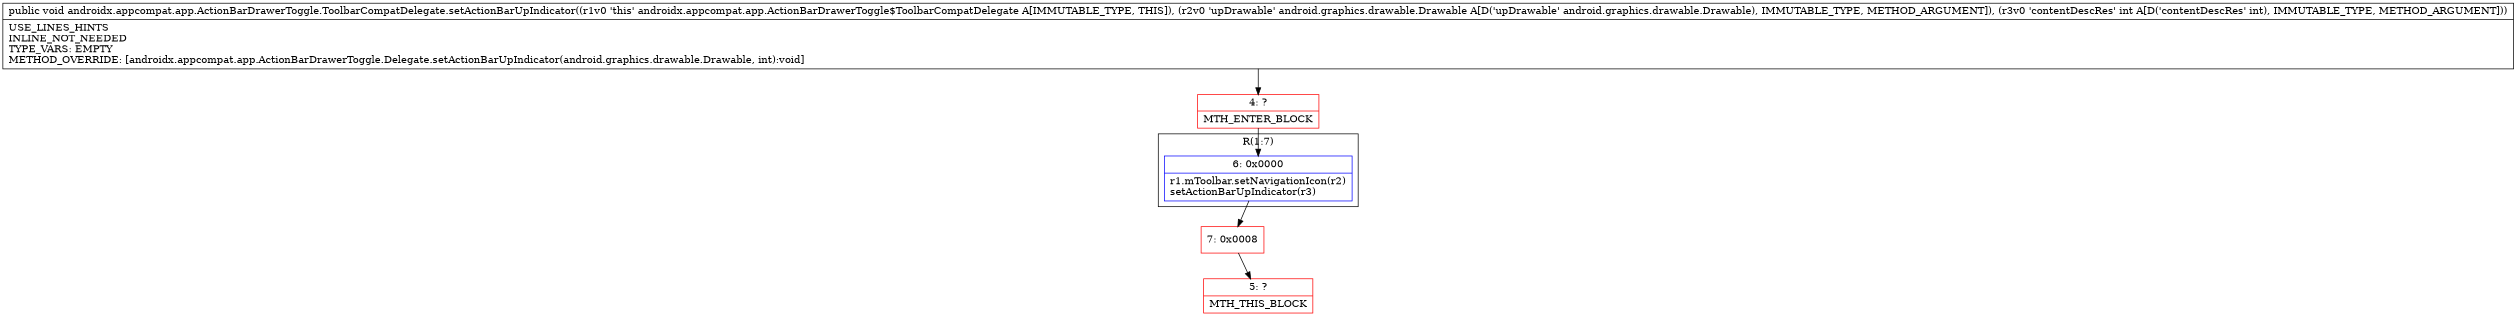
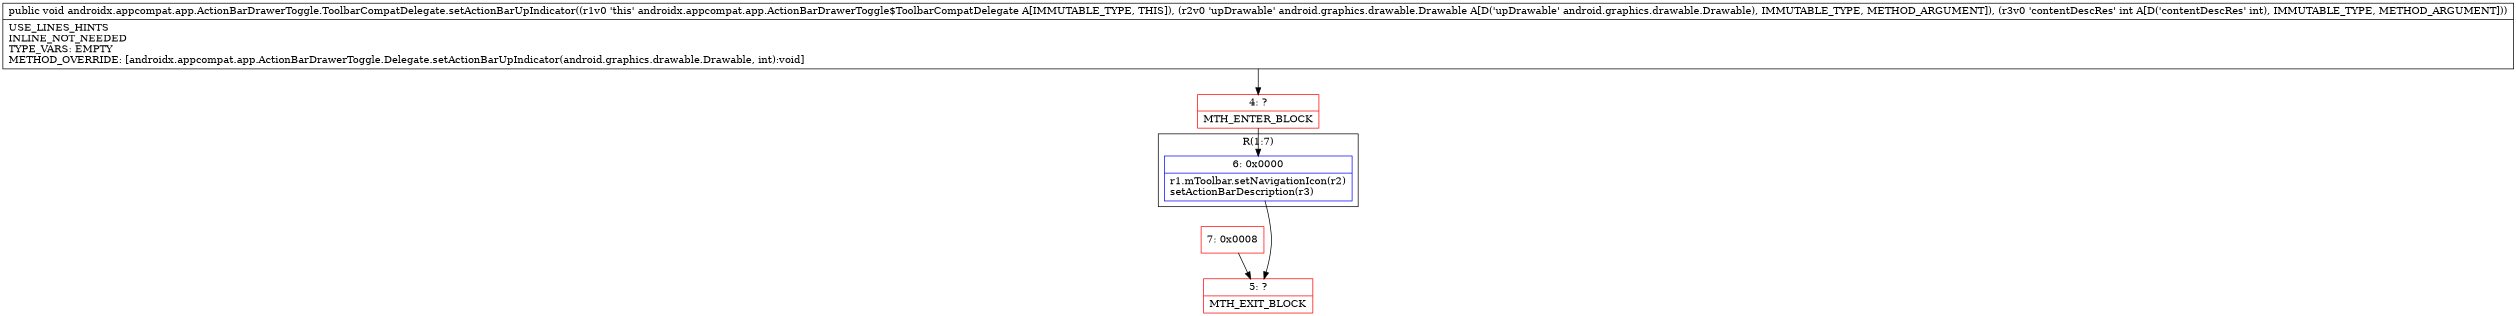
node "6: 0x0000": text "setActionBarUpIndicator(r3)" -> "setActionBarDescription(r3)"
edge "6: 0x0000" -> "7: 0x0008": now "6: 0x0000" -> "5: ?"
node "5: ?": text "MTH_THIS_BLOCK" -> "MTH_EXIT_BLOCK"
